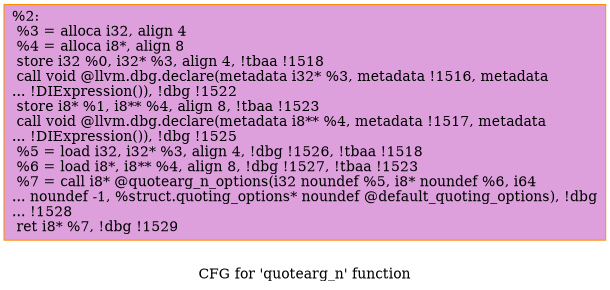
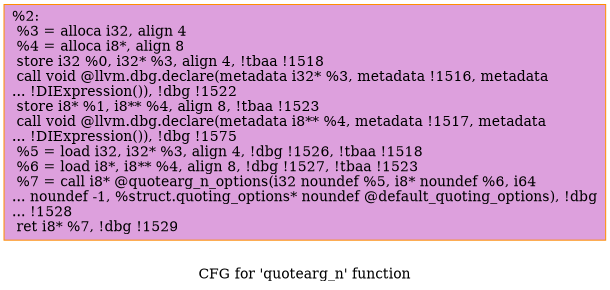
node "%2:": text "... !DIExpression()), !dbg !1525" -> "... !DIExpression()), !dbg !1575"
